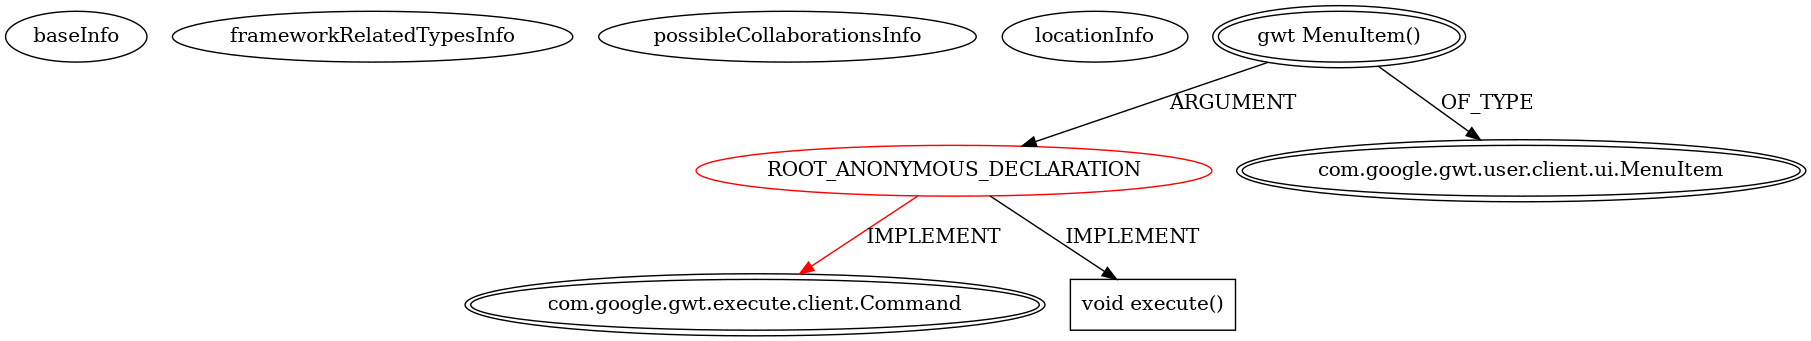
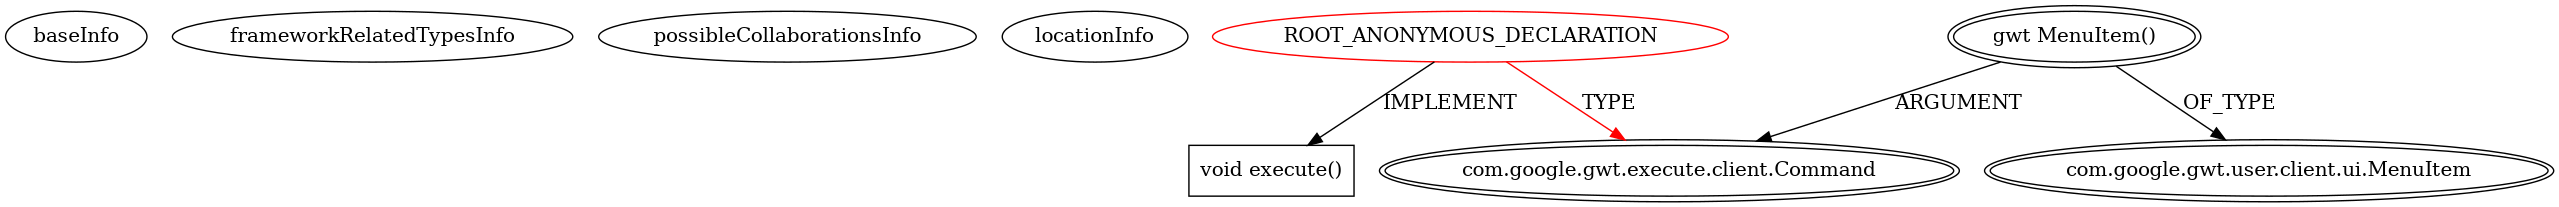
edge "gwt MenuItem()" -> "ROOT_ANONYMOUS_DECLARATION": now "gwt MenuItem()" -> "com.google.gwt.execute.client.Command"
edge "ROOT_ANONYMOUS_DECLARATION" -> "com.google.gwt.execute.client.Command": label "IMPLEMENT" -> "TYPE"
